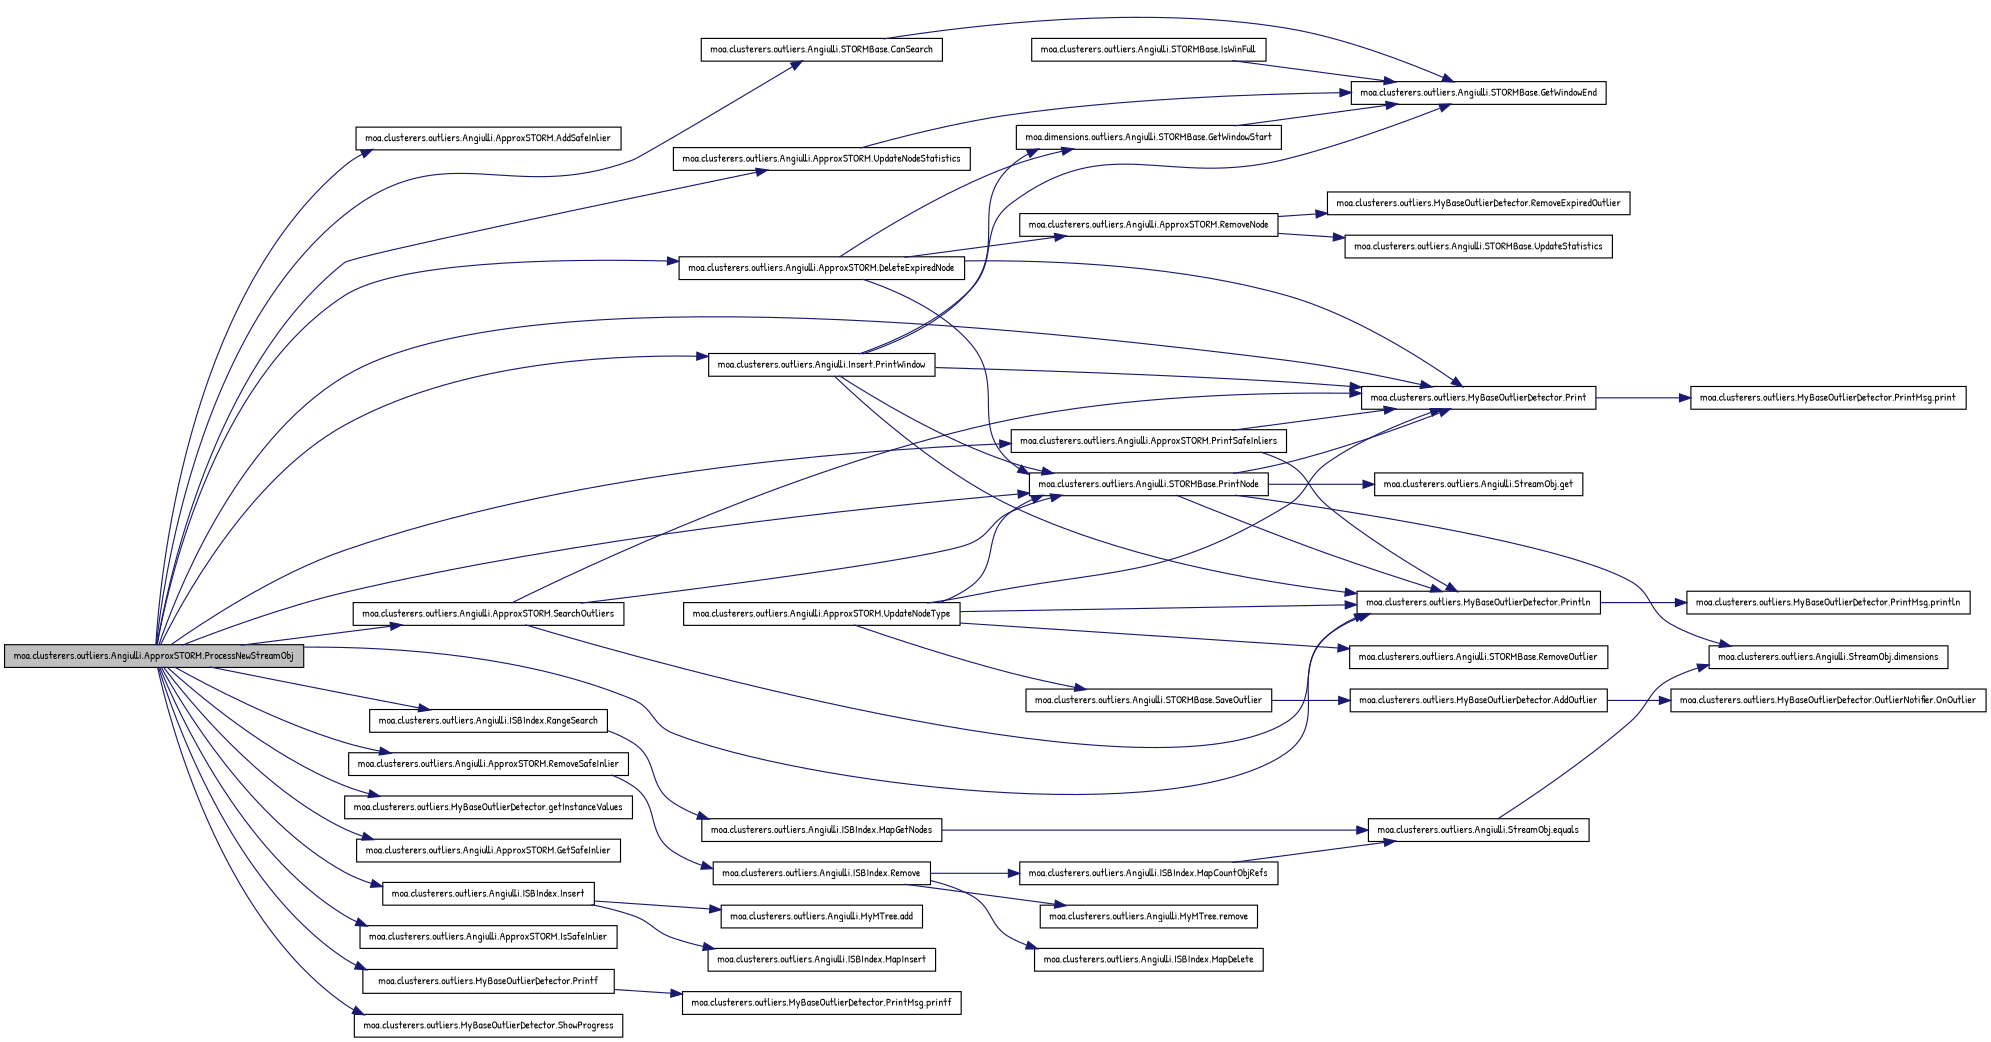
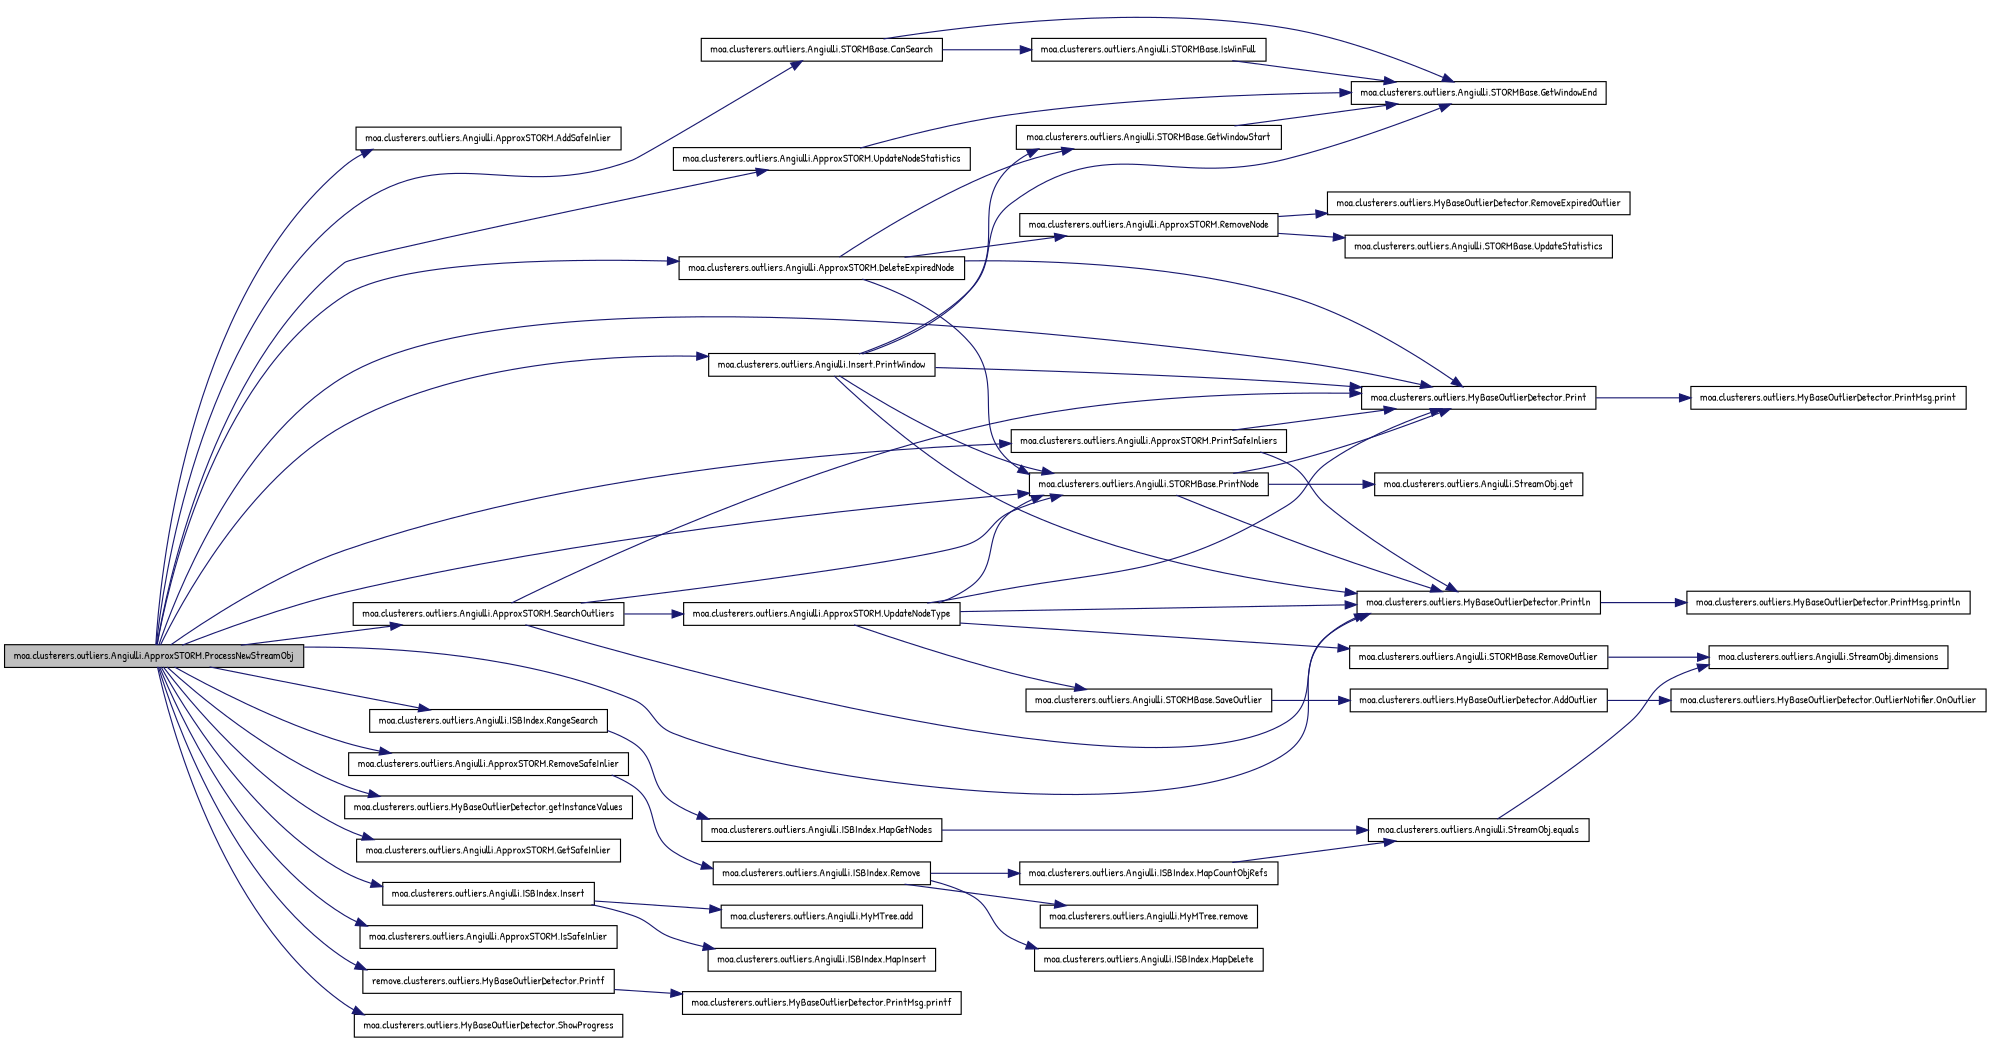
edge "moa.clusterers.outliers.Angiulli.STORMBase.CanSearch" -> "moa.clusterers.outliers.Angiulli.STORMBase.IsWinFull": added
node "moa.dimensions.outliers.Angiulli.STORMBase.GetWindowStart": label "moa.dimensions.outliers.Angiulli.STORMBase.GetWindowStart" -> "moa.clusterers.outliers.Angiulli.STORMBase.GetWindowStart"
edge "moa.clusterers.outliers.Angiulli.STORMBase.PrintNode" -> "moa.clusterers.outliers.Angiulli.StreamObj.dimensions": now "moa.clusterers.outliers.Angiulli.STORMBase.RemoveOutlier" -> "moa.clusterers.outliers.Angiulli.StreamObj.dimensions"
edge "moa.clusterers.outliers.Angiulli.ApproxSTORM.SearchOutliers" -> "moa.clusterers.outliers.Angiulli.ApproxSTORM.UpdateNodeType": added
node "moa.clusterers.outliers.MyBaseOutlierDetector.Printf": label "moa.clusterers.outliers.MyBaseOutlierDetector.Printf" -> "remove.clusterers.outliers.MyBaseOutlierDetector.Printf"
